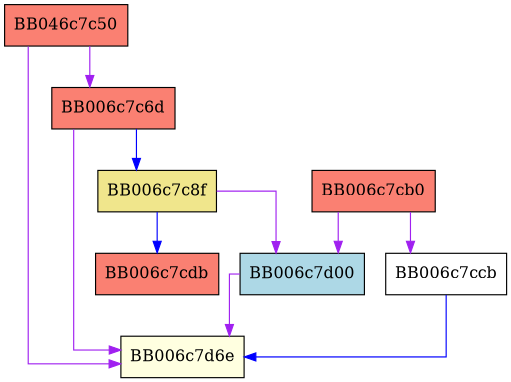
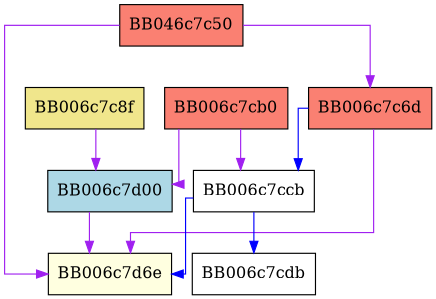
edge "BB006c7c6d" -> "BB006c7c8f": now "BB006c7c6d" -> "BB006c7ccb"
edge "BB006c7c8f" -> "BB006c7cdb": now "BB006c7ccb" -> "BB006c7cdb"
node "BB006c7cdb": fillcolor salmon -> white
